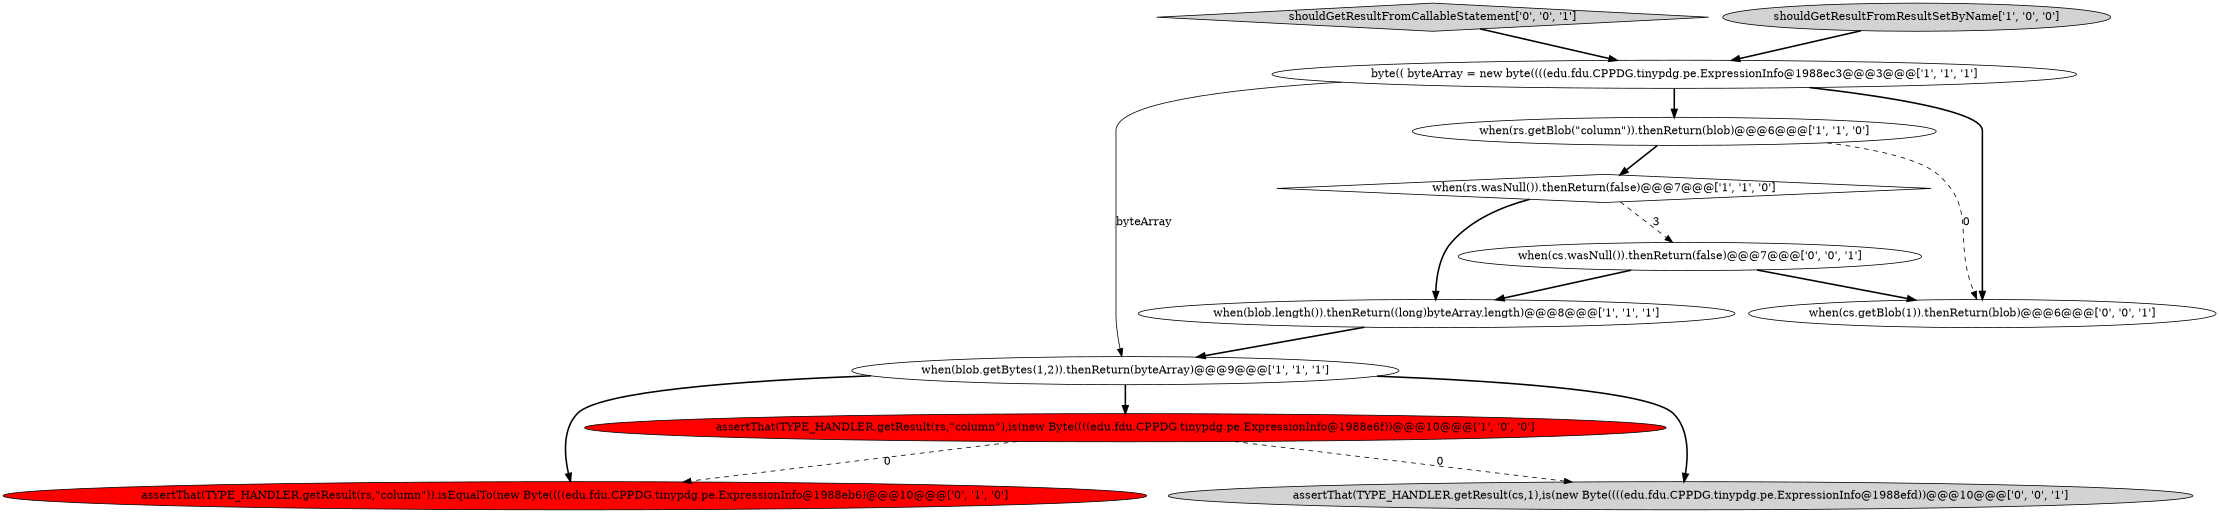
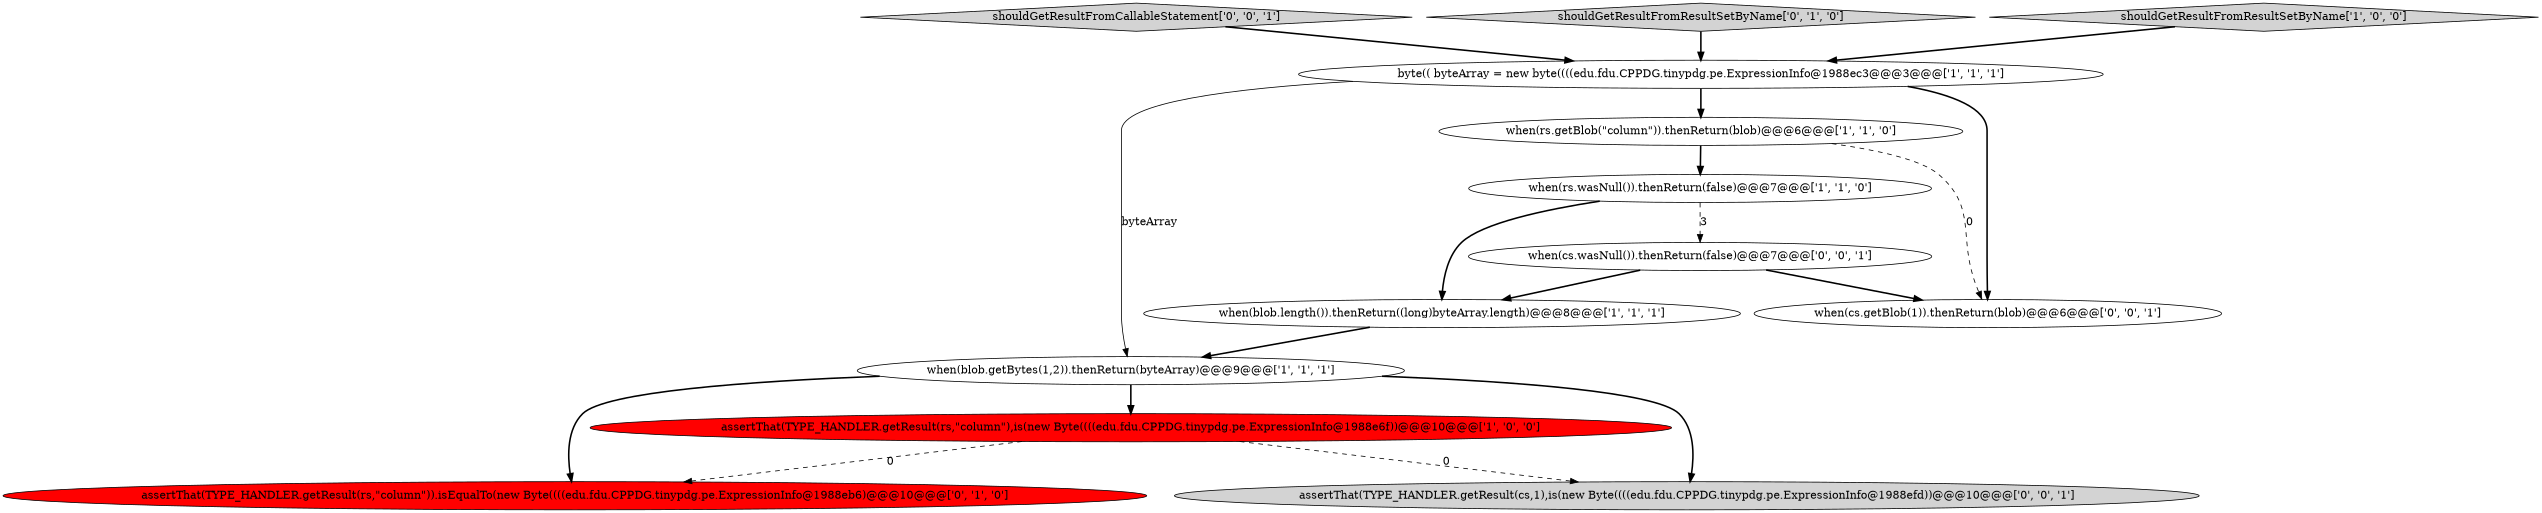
node "shouldGetResultFromResultSetByName['0', '1', '0']": added
node "shouldGetResultFromResultSetByName['1', '0', '0']": shape ellipse -> diamond
node "when(rs.wasNull()).thenReturn(false)@@@7@@@['1', '1', '0']": shape diamond -> ellipse
